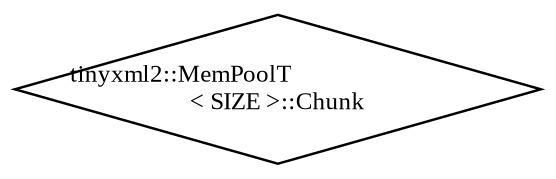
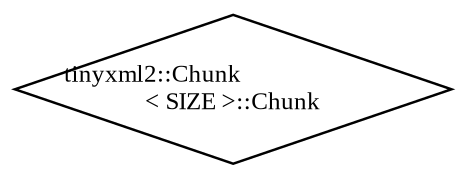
node "tinyxml2::MemPoolT < SIZE >::Chunk": label "tinyxml2::MemPoolT < SIZE >::Chunk" -> "tinyxml2::Chunk < SIZE >::Chunk"
